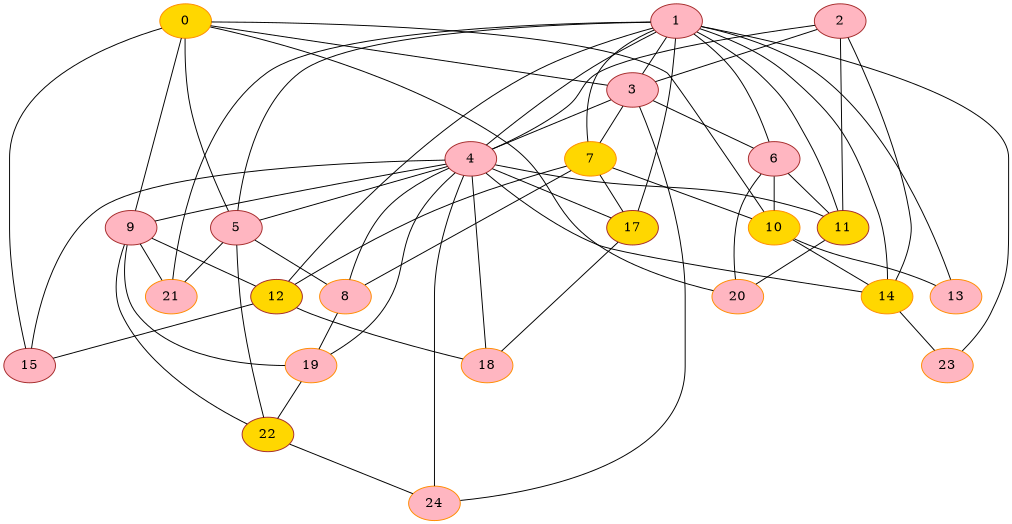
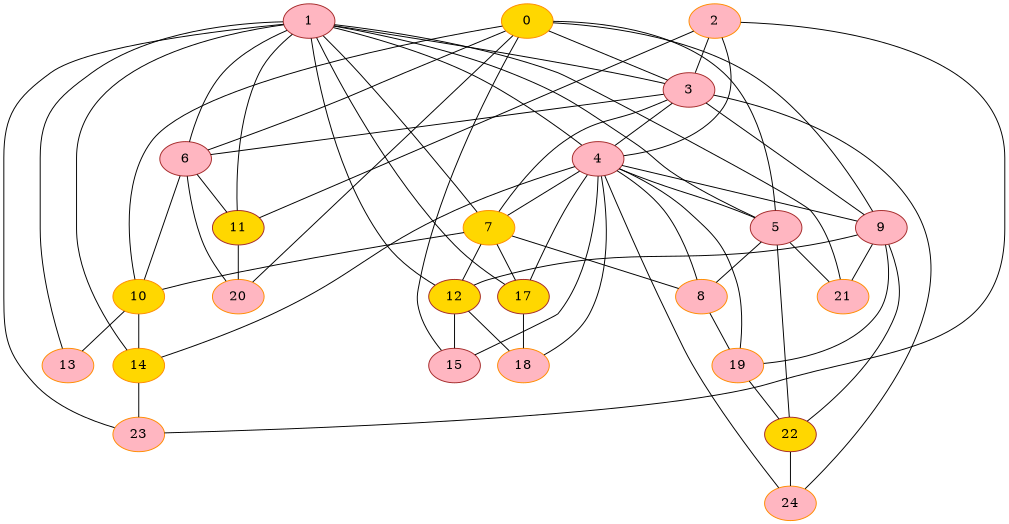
node "2": color brown -> darkorange
edge "0" -- "6": added
edge "2" -- "14": now "2" -- "23"
edge "3" -- "9": added
edge "4" -- "11": now "4" -- "7"
